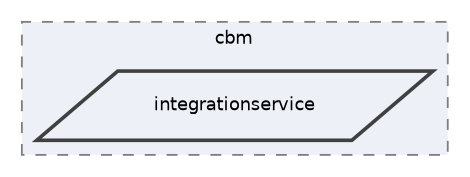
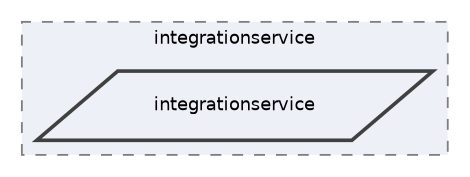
cluster "cbm": label "cbm" -> "integrationservice"
